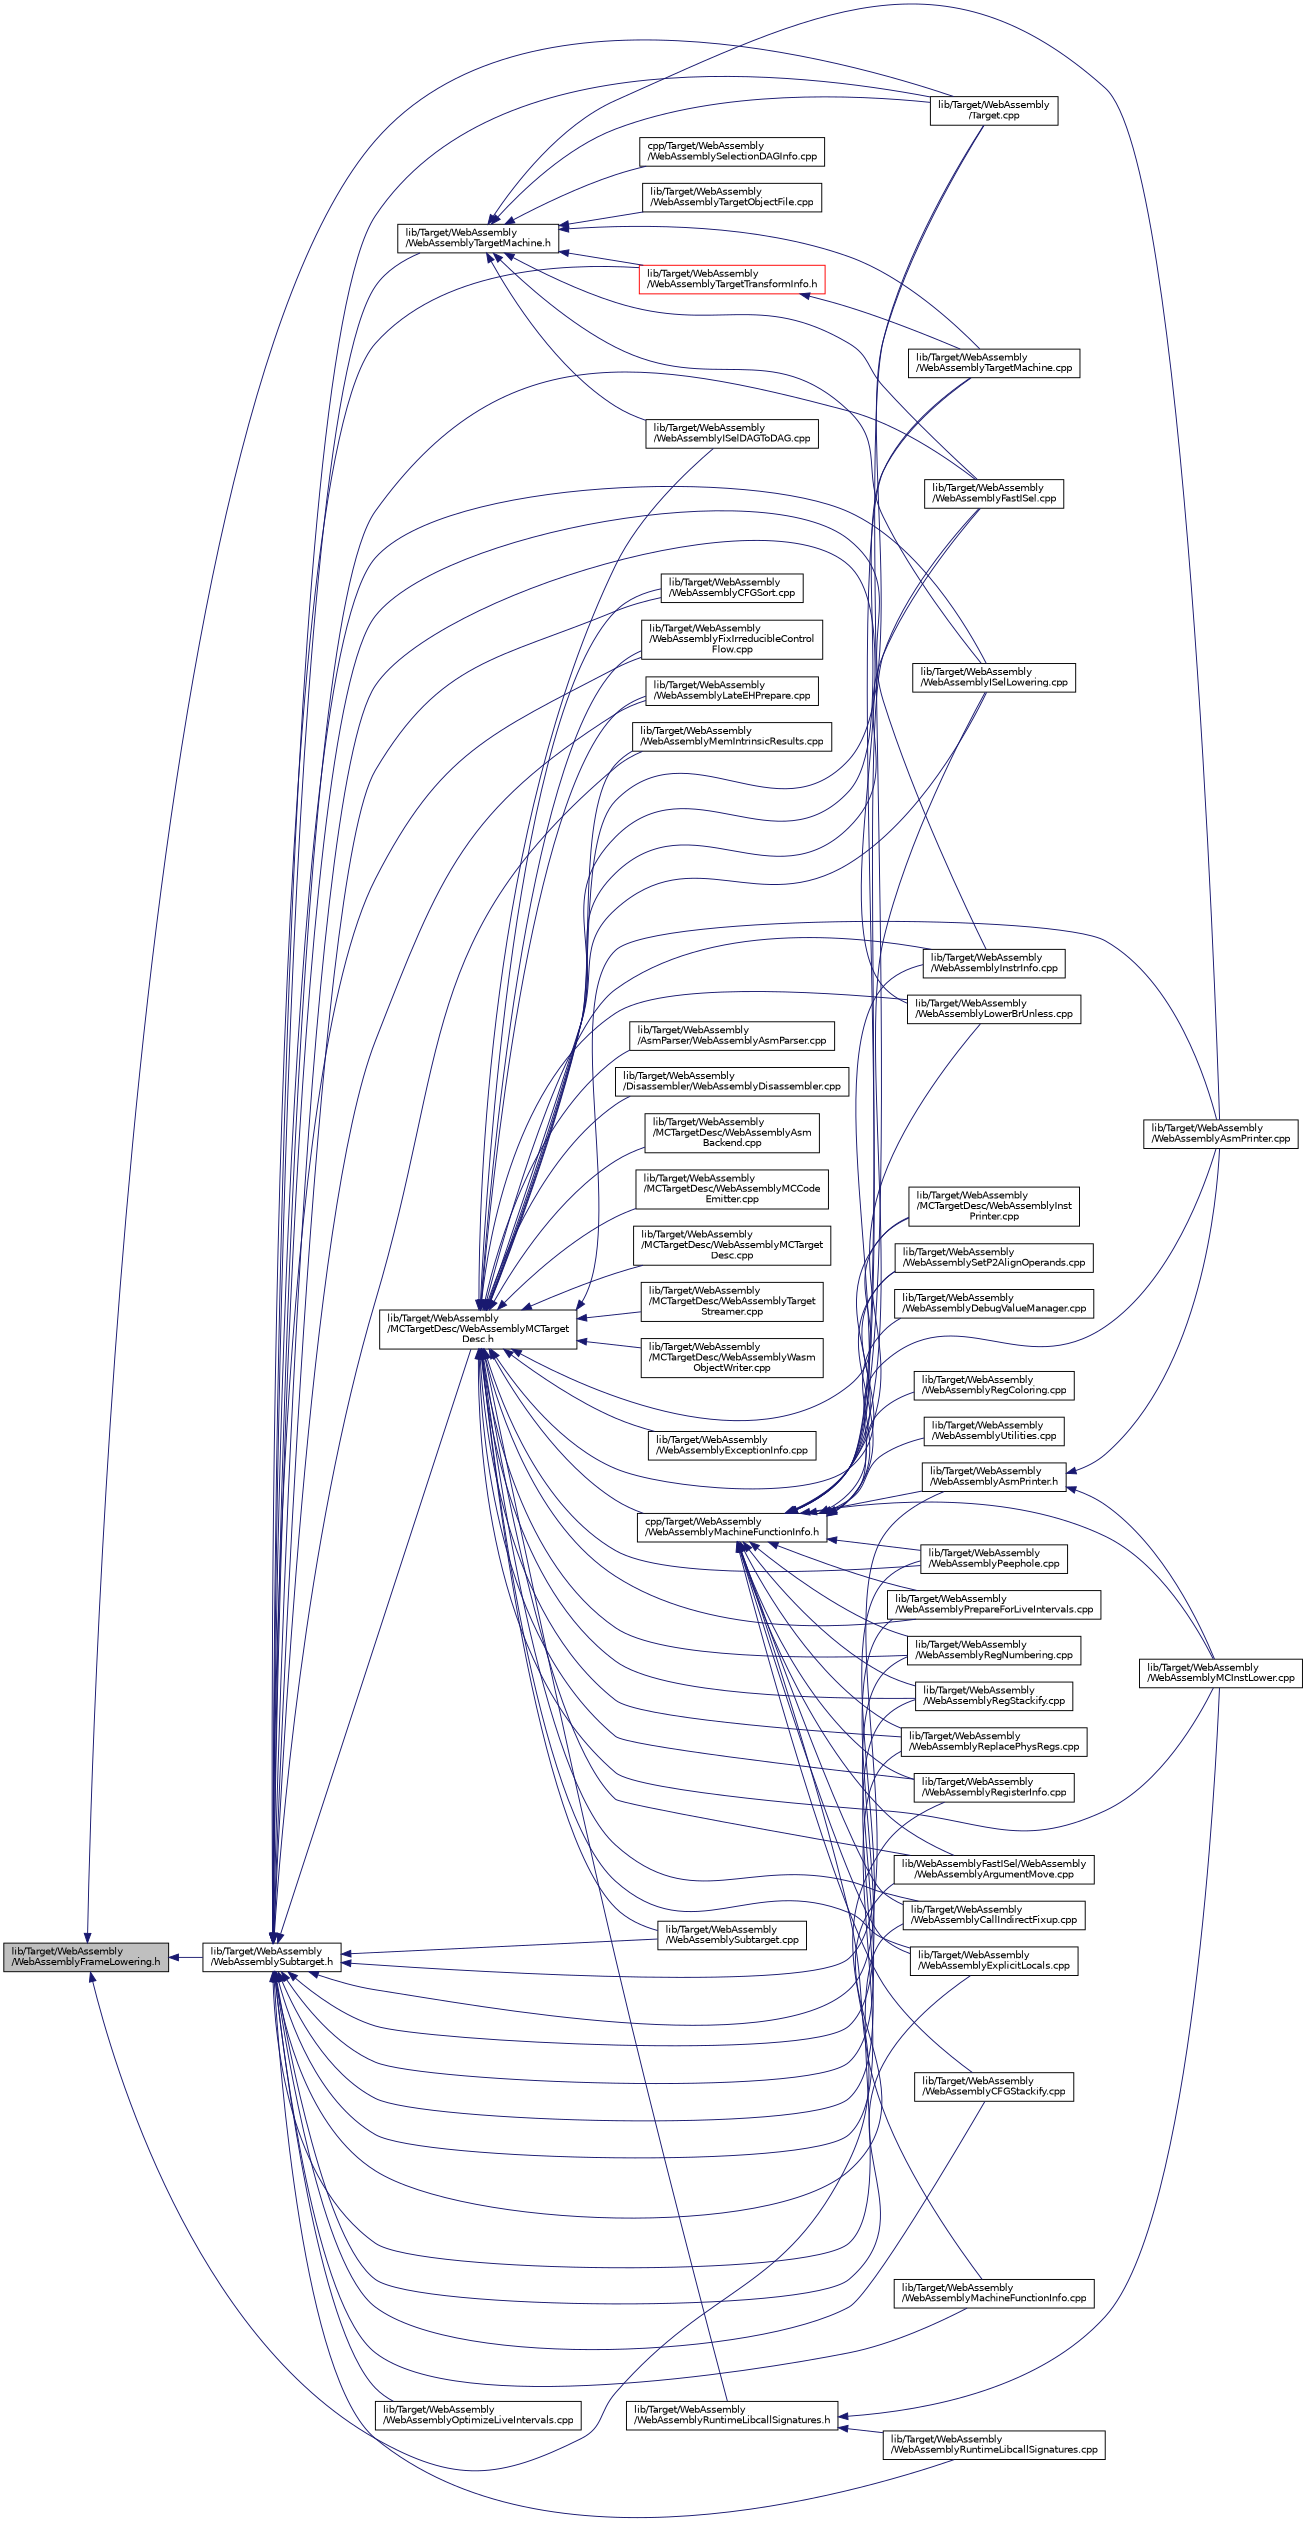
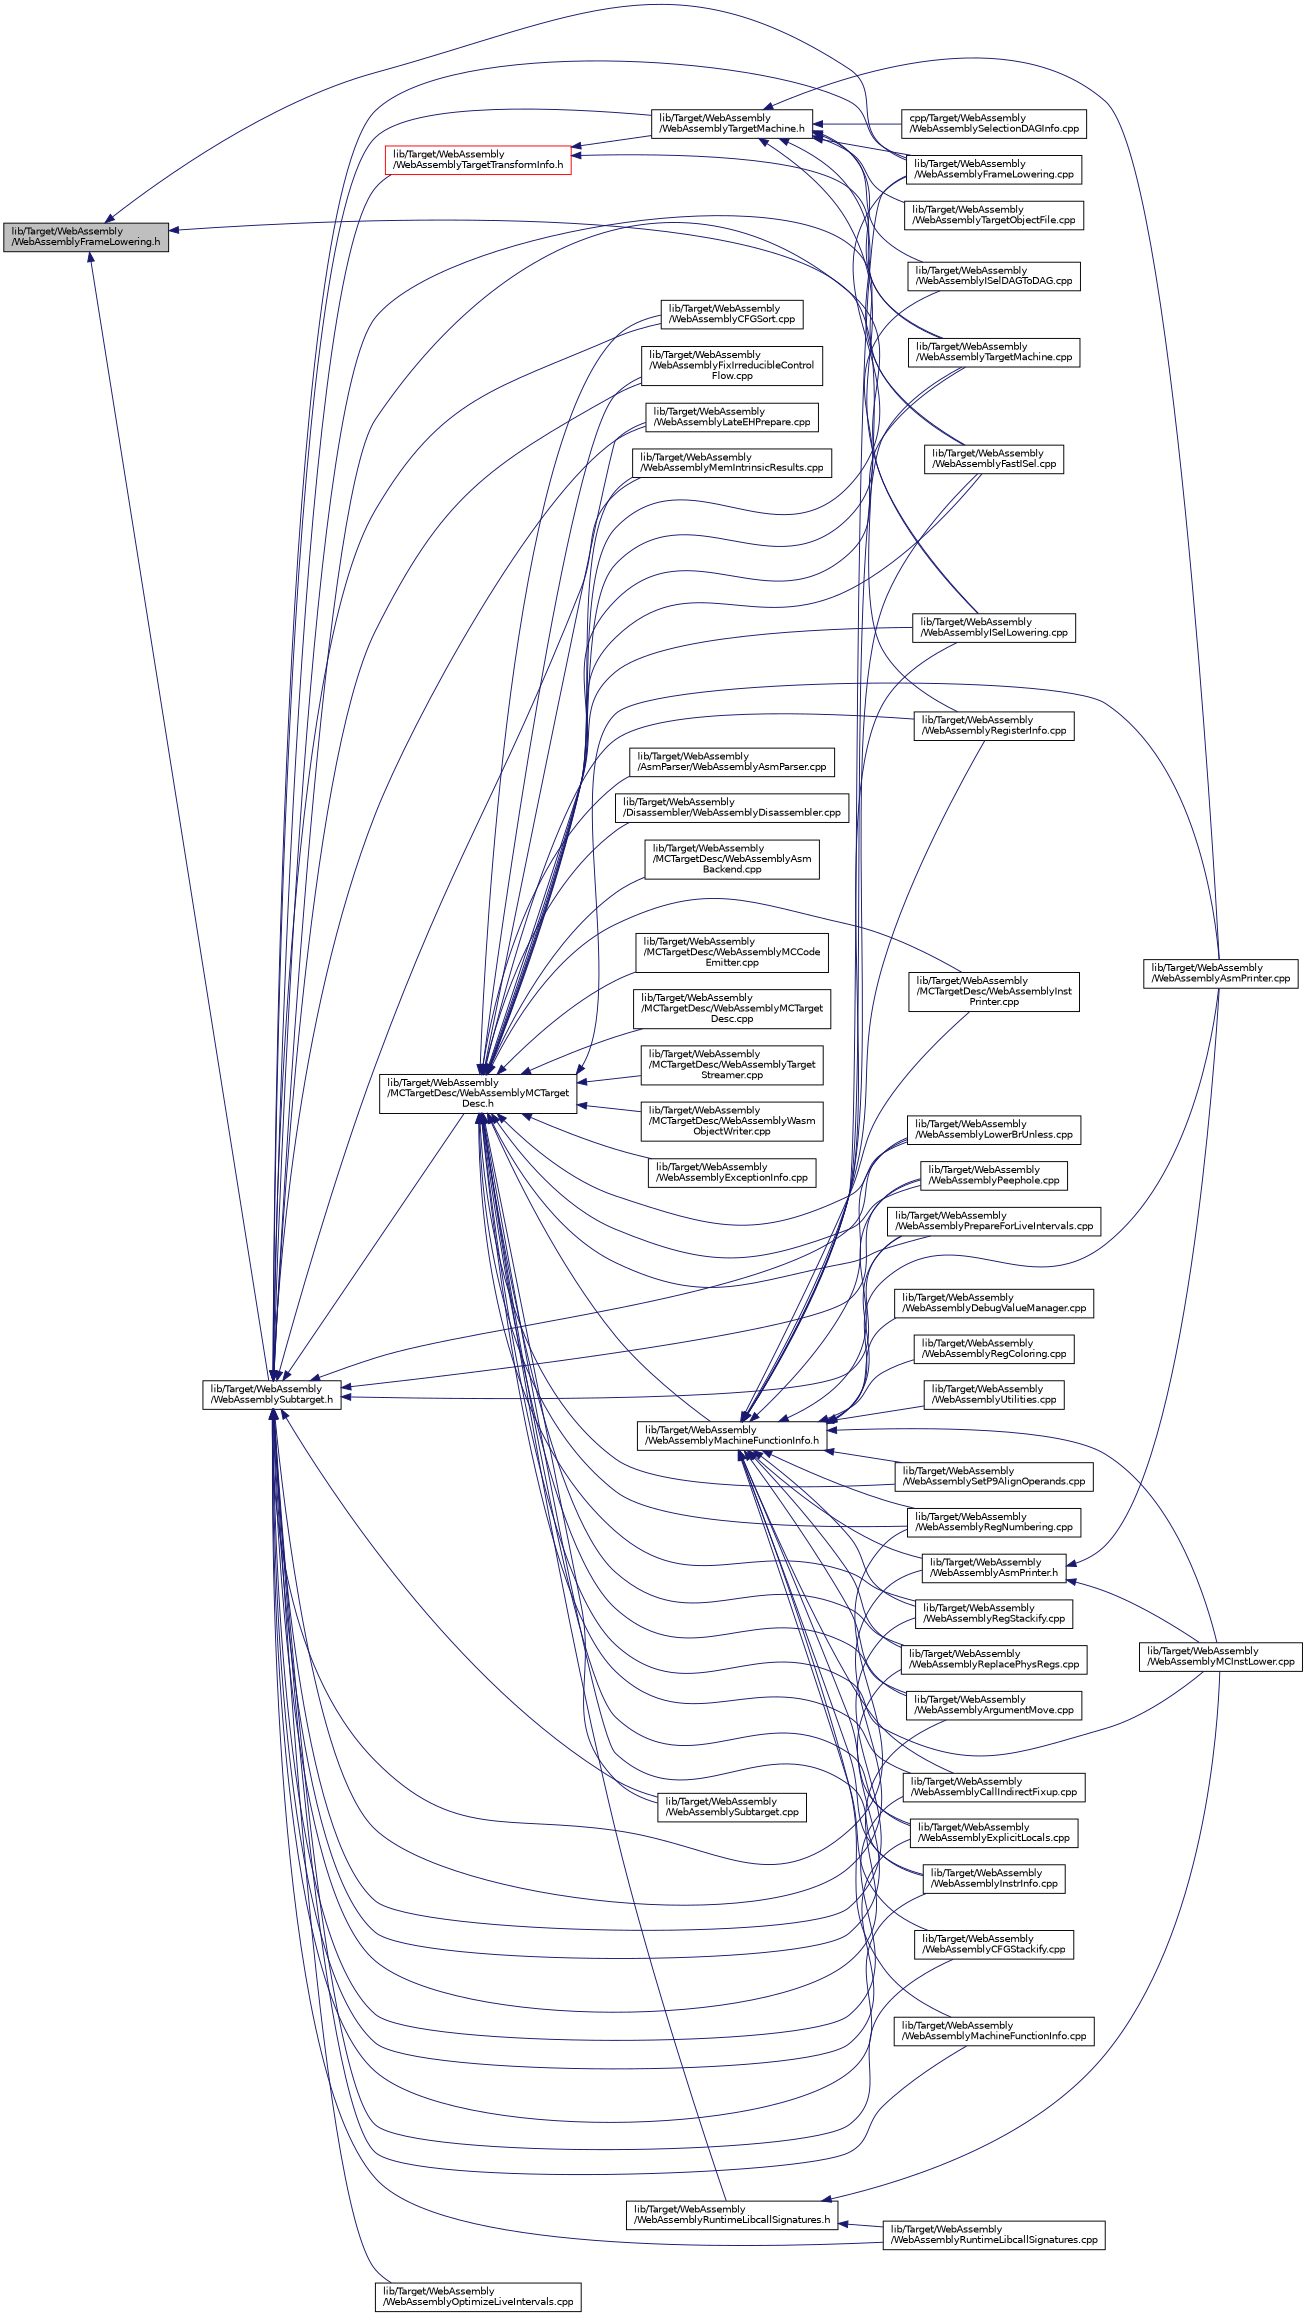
node "lib/Target/WebAssembly /Target.cpp": label "lib/Target/WebAssembly /Target.cpp" -> "lib/Target/WebAssembly /WebAssemblyFrameLowering.cpp"
edge "lib/Target/WebAssembly /WebAssemblyTargetTransformInfo.h" -> "lib/Target/WebAssembly /WebAssemblyTargetMachine.h": reversed
node "lib/Target/WebAssembly /WebAssemblySetP2AlignOperands.cpp": label "lib/Target/WebAssembly /WebAssemblySetP2AlignOperands.cpp" -> "lib/Target/WebAssembly /WebAssemblySetP9AlignOperands.cpp"
node "cpp/Target/WebAssembly /WebAssemblyMachineFunctionInfo.h": label "cpp/Target/WebAssembly /WebAssemblyMachineFunctionInfo.h" -> "lib/Target/WebAssembly /WebAssemblyMachineFunctionInfo.h"
node "lib/WebAssemblyFastISel/WebAssembly /WebAssemblyArgumentMove.cpp": label "lib/WebAssemblyFastISel/WebAssembly /WebAssemblyArgumentMove.cpp" -> "lib/Target/WebAssembly /WebAssemblyArgumentMove.cpp"
